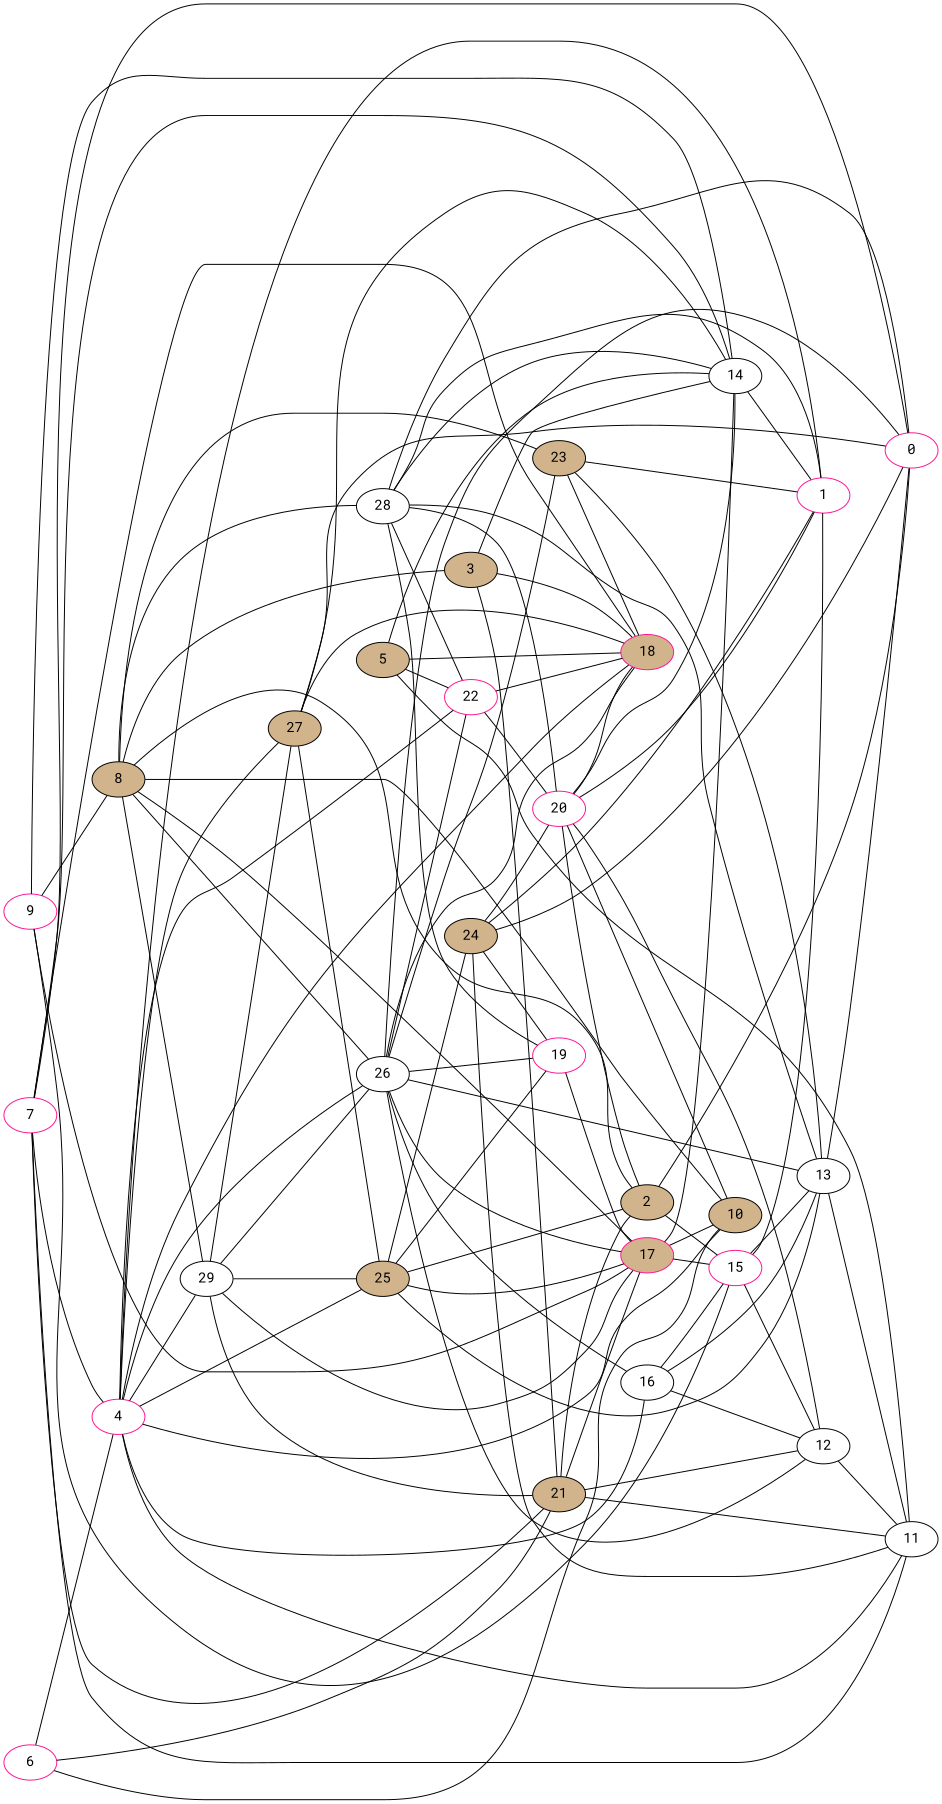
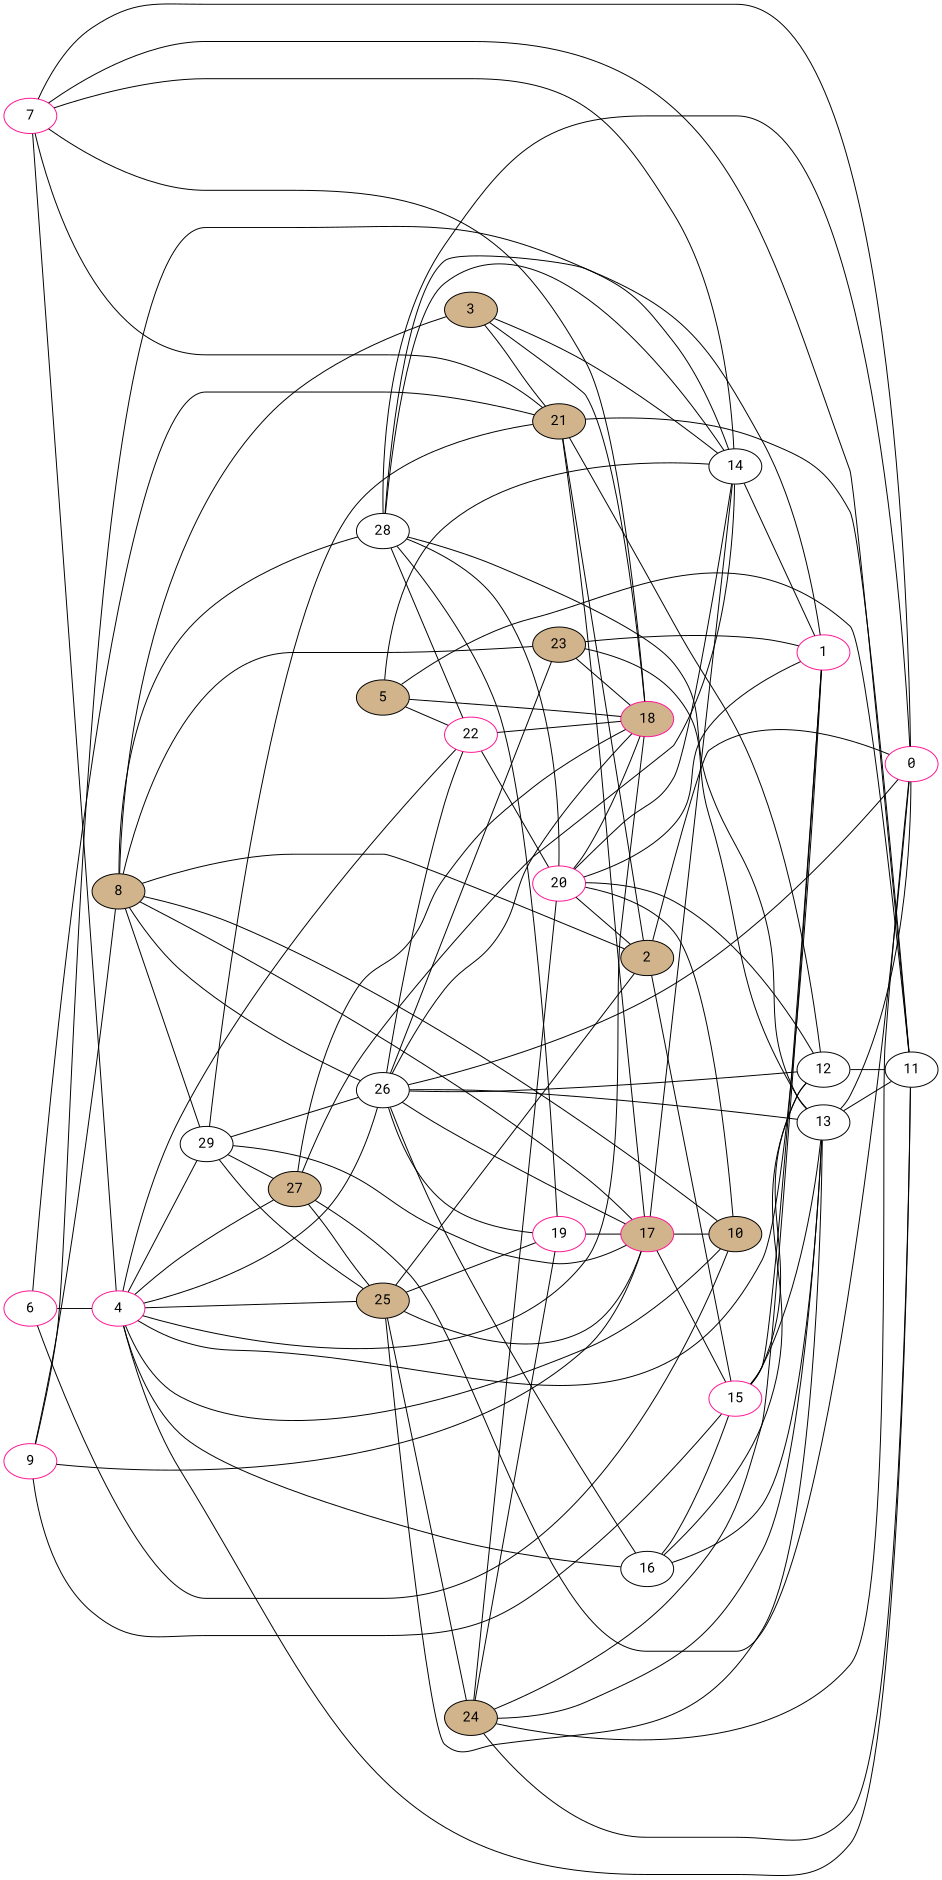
edge "13" -- "24": added
